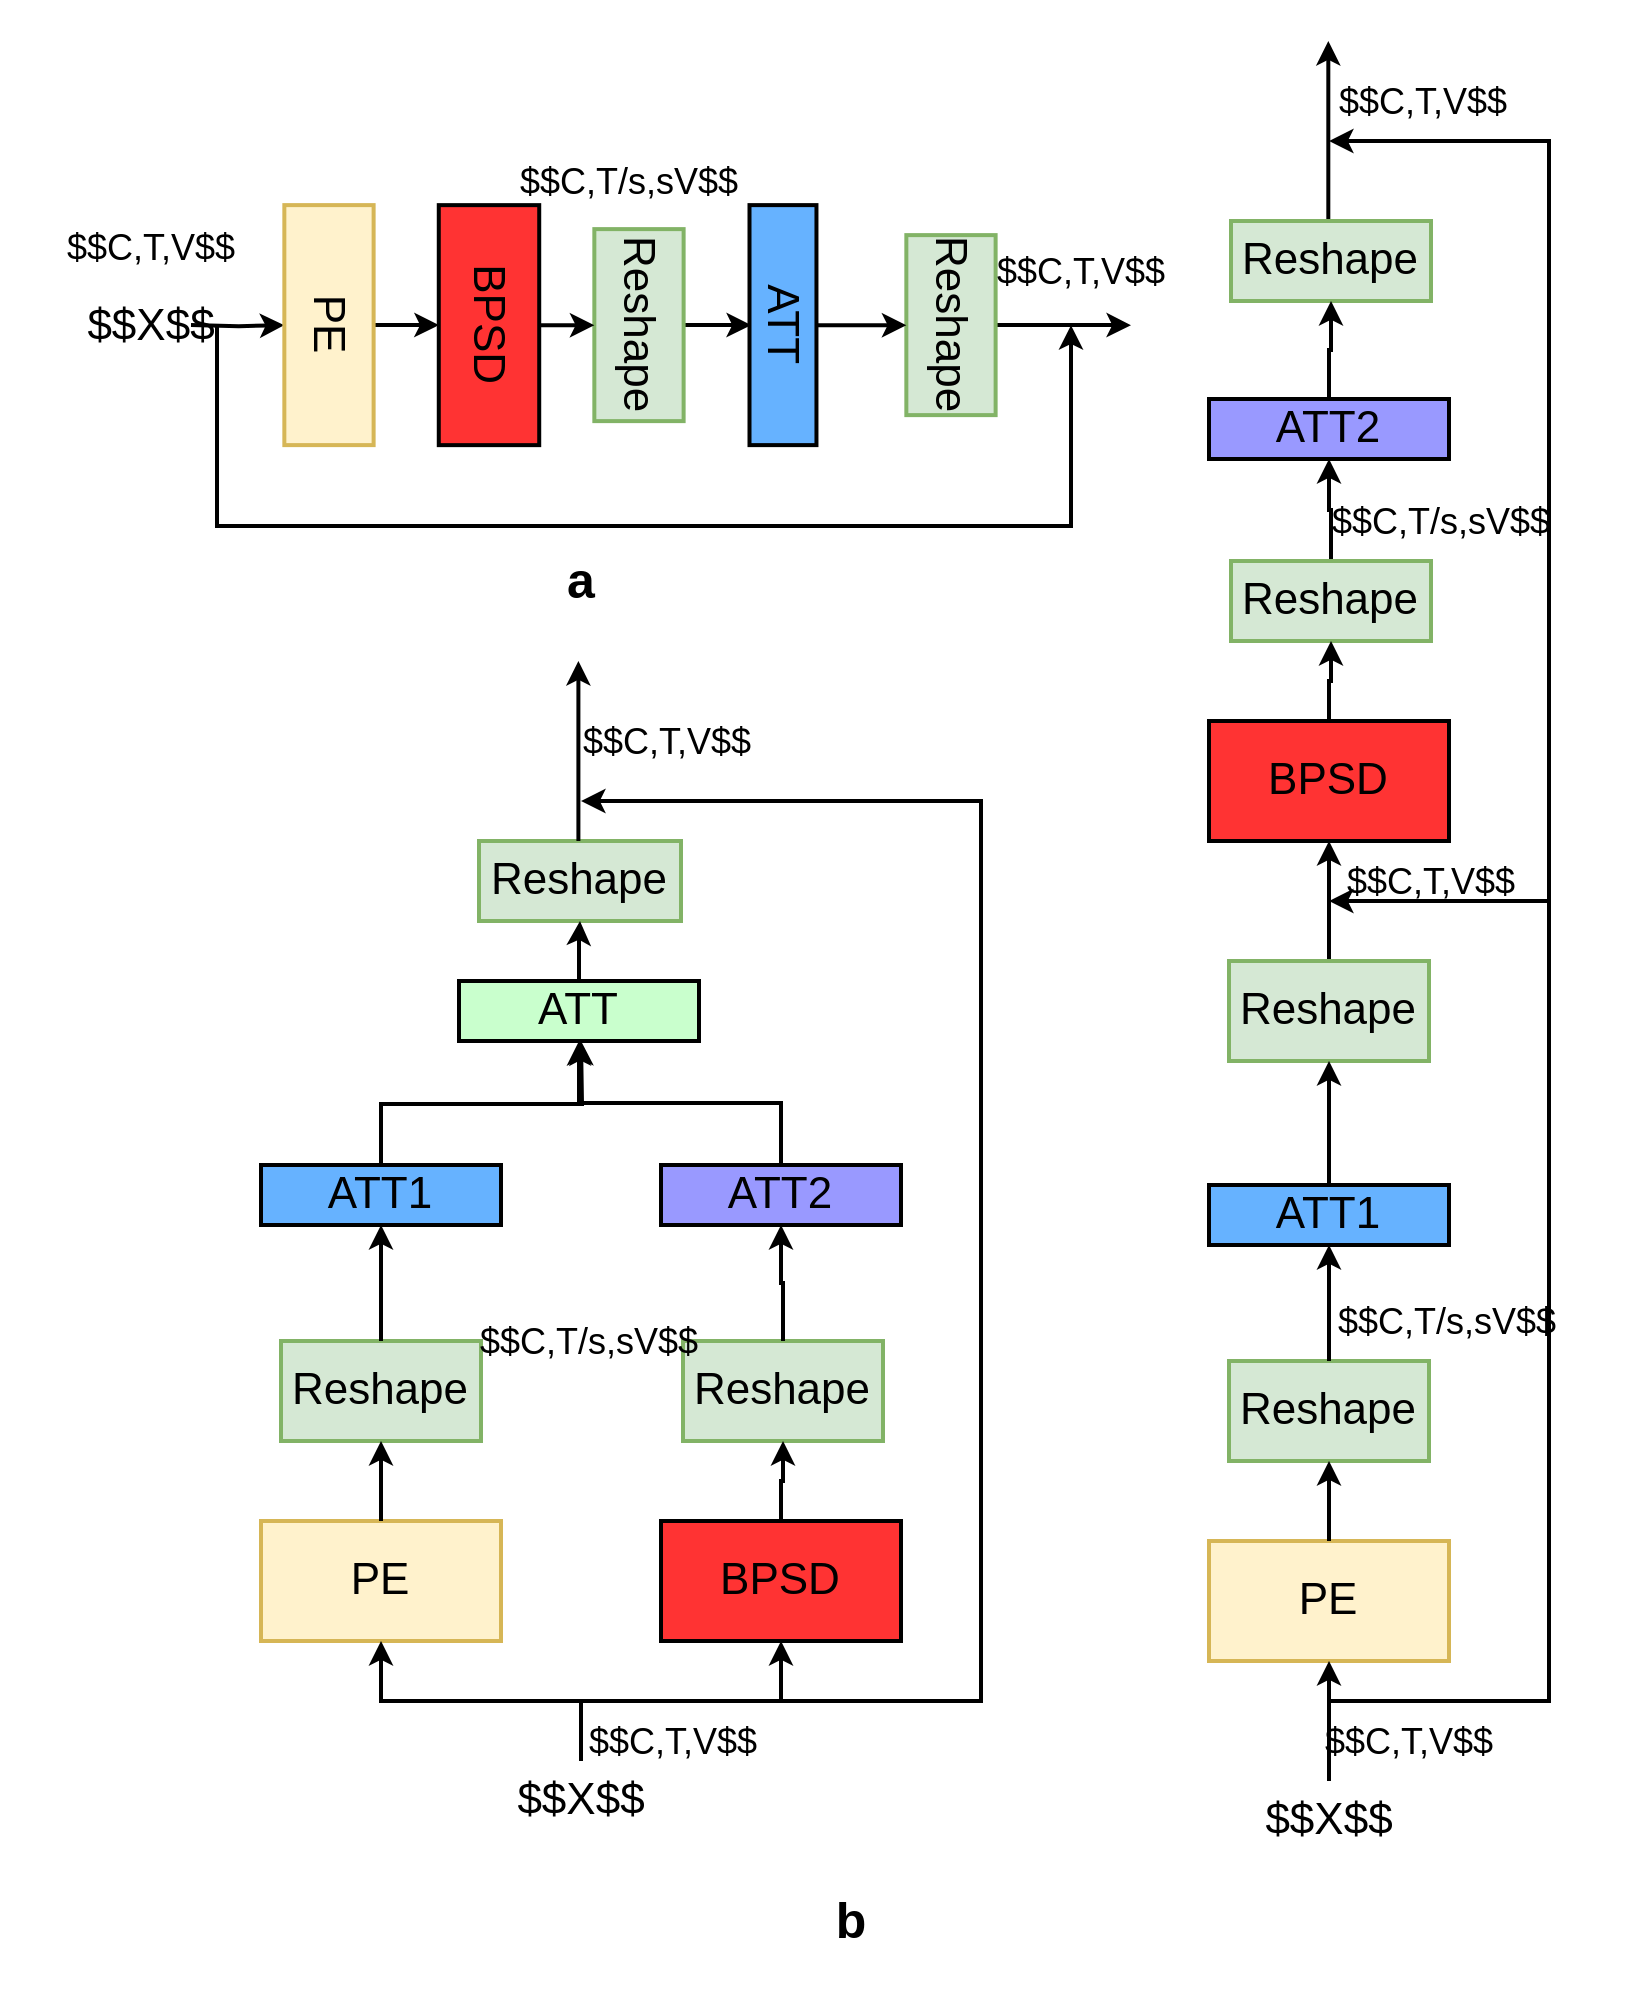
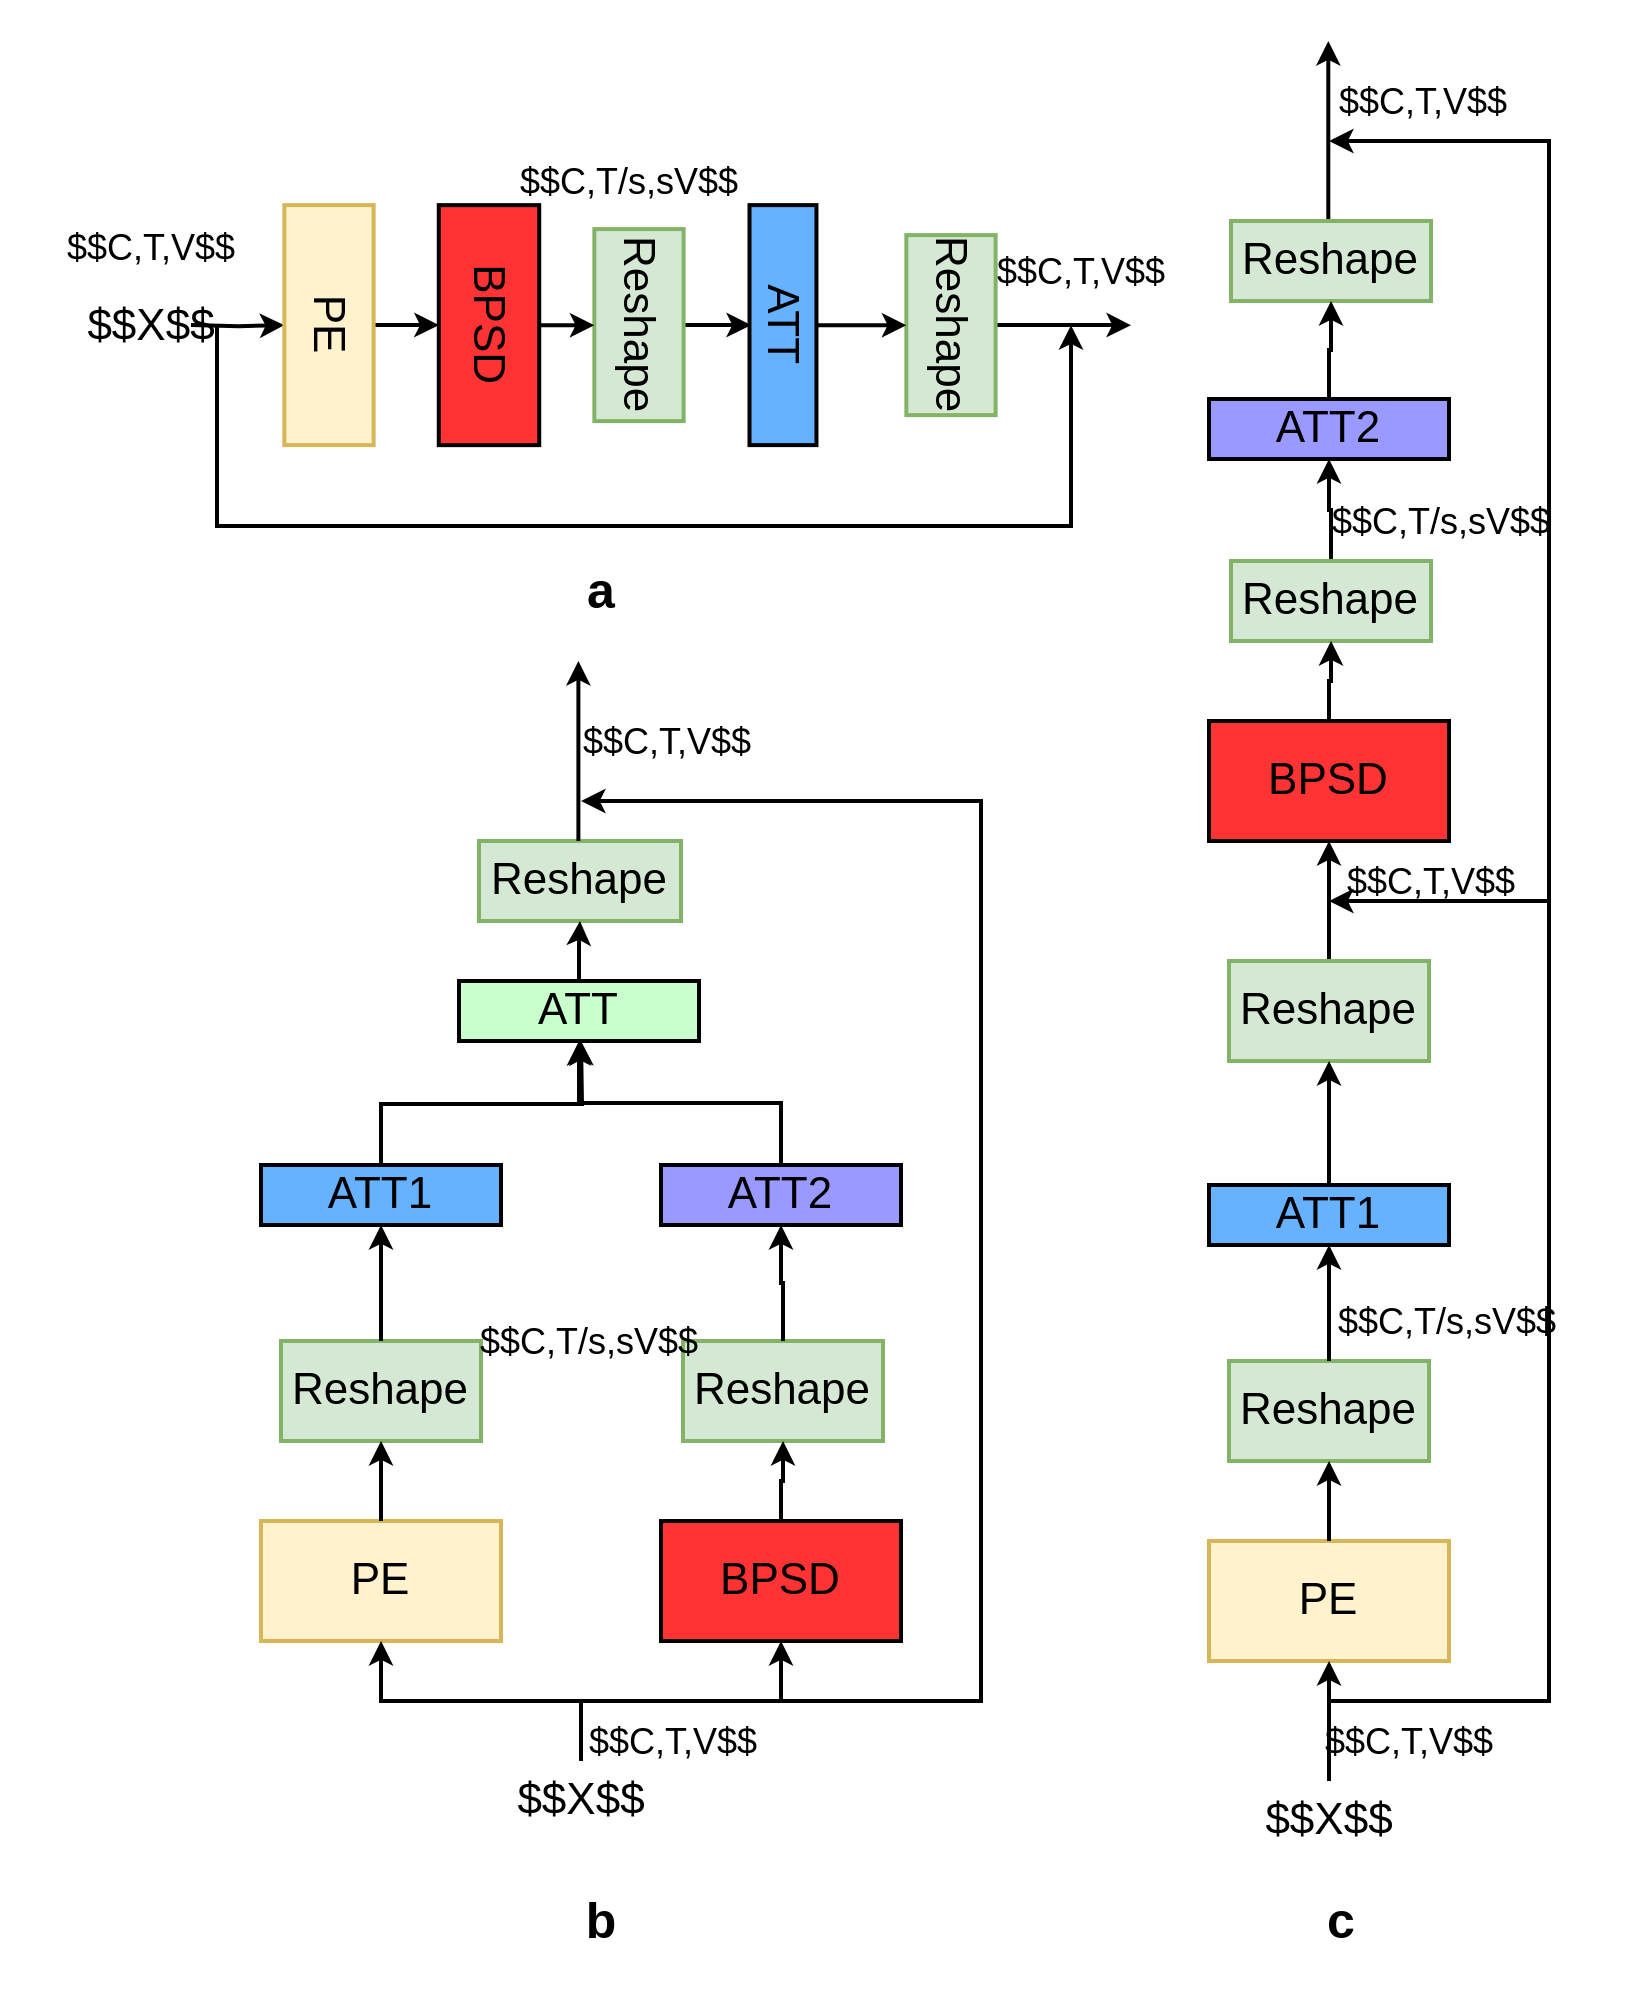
node "a": moved (581, 581) -> (601, 591)
node "b": moved (851, 1921) -> (601, 1921)
node "c": added
